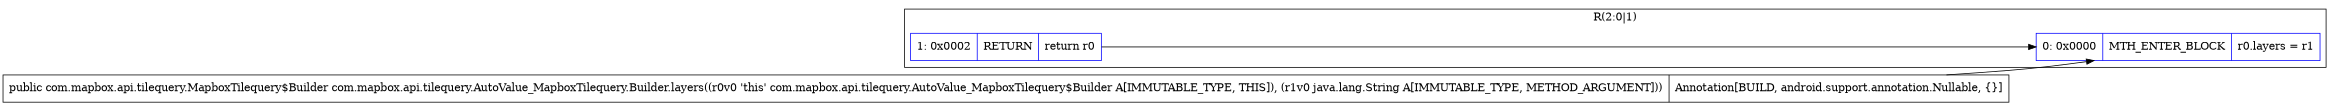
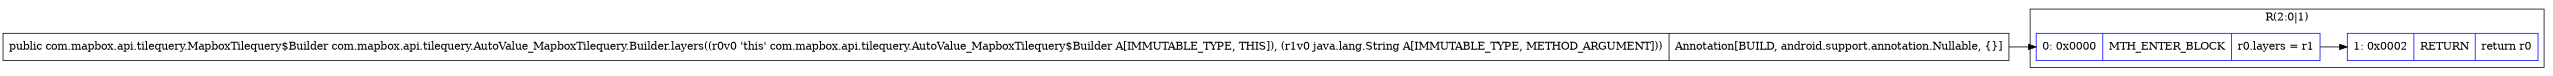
edge "1: 0x0002" -> "0: 0x0000": reversed
